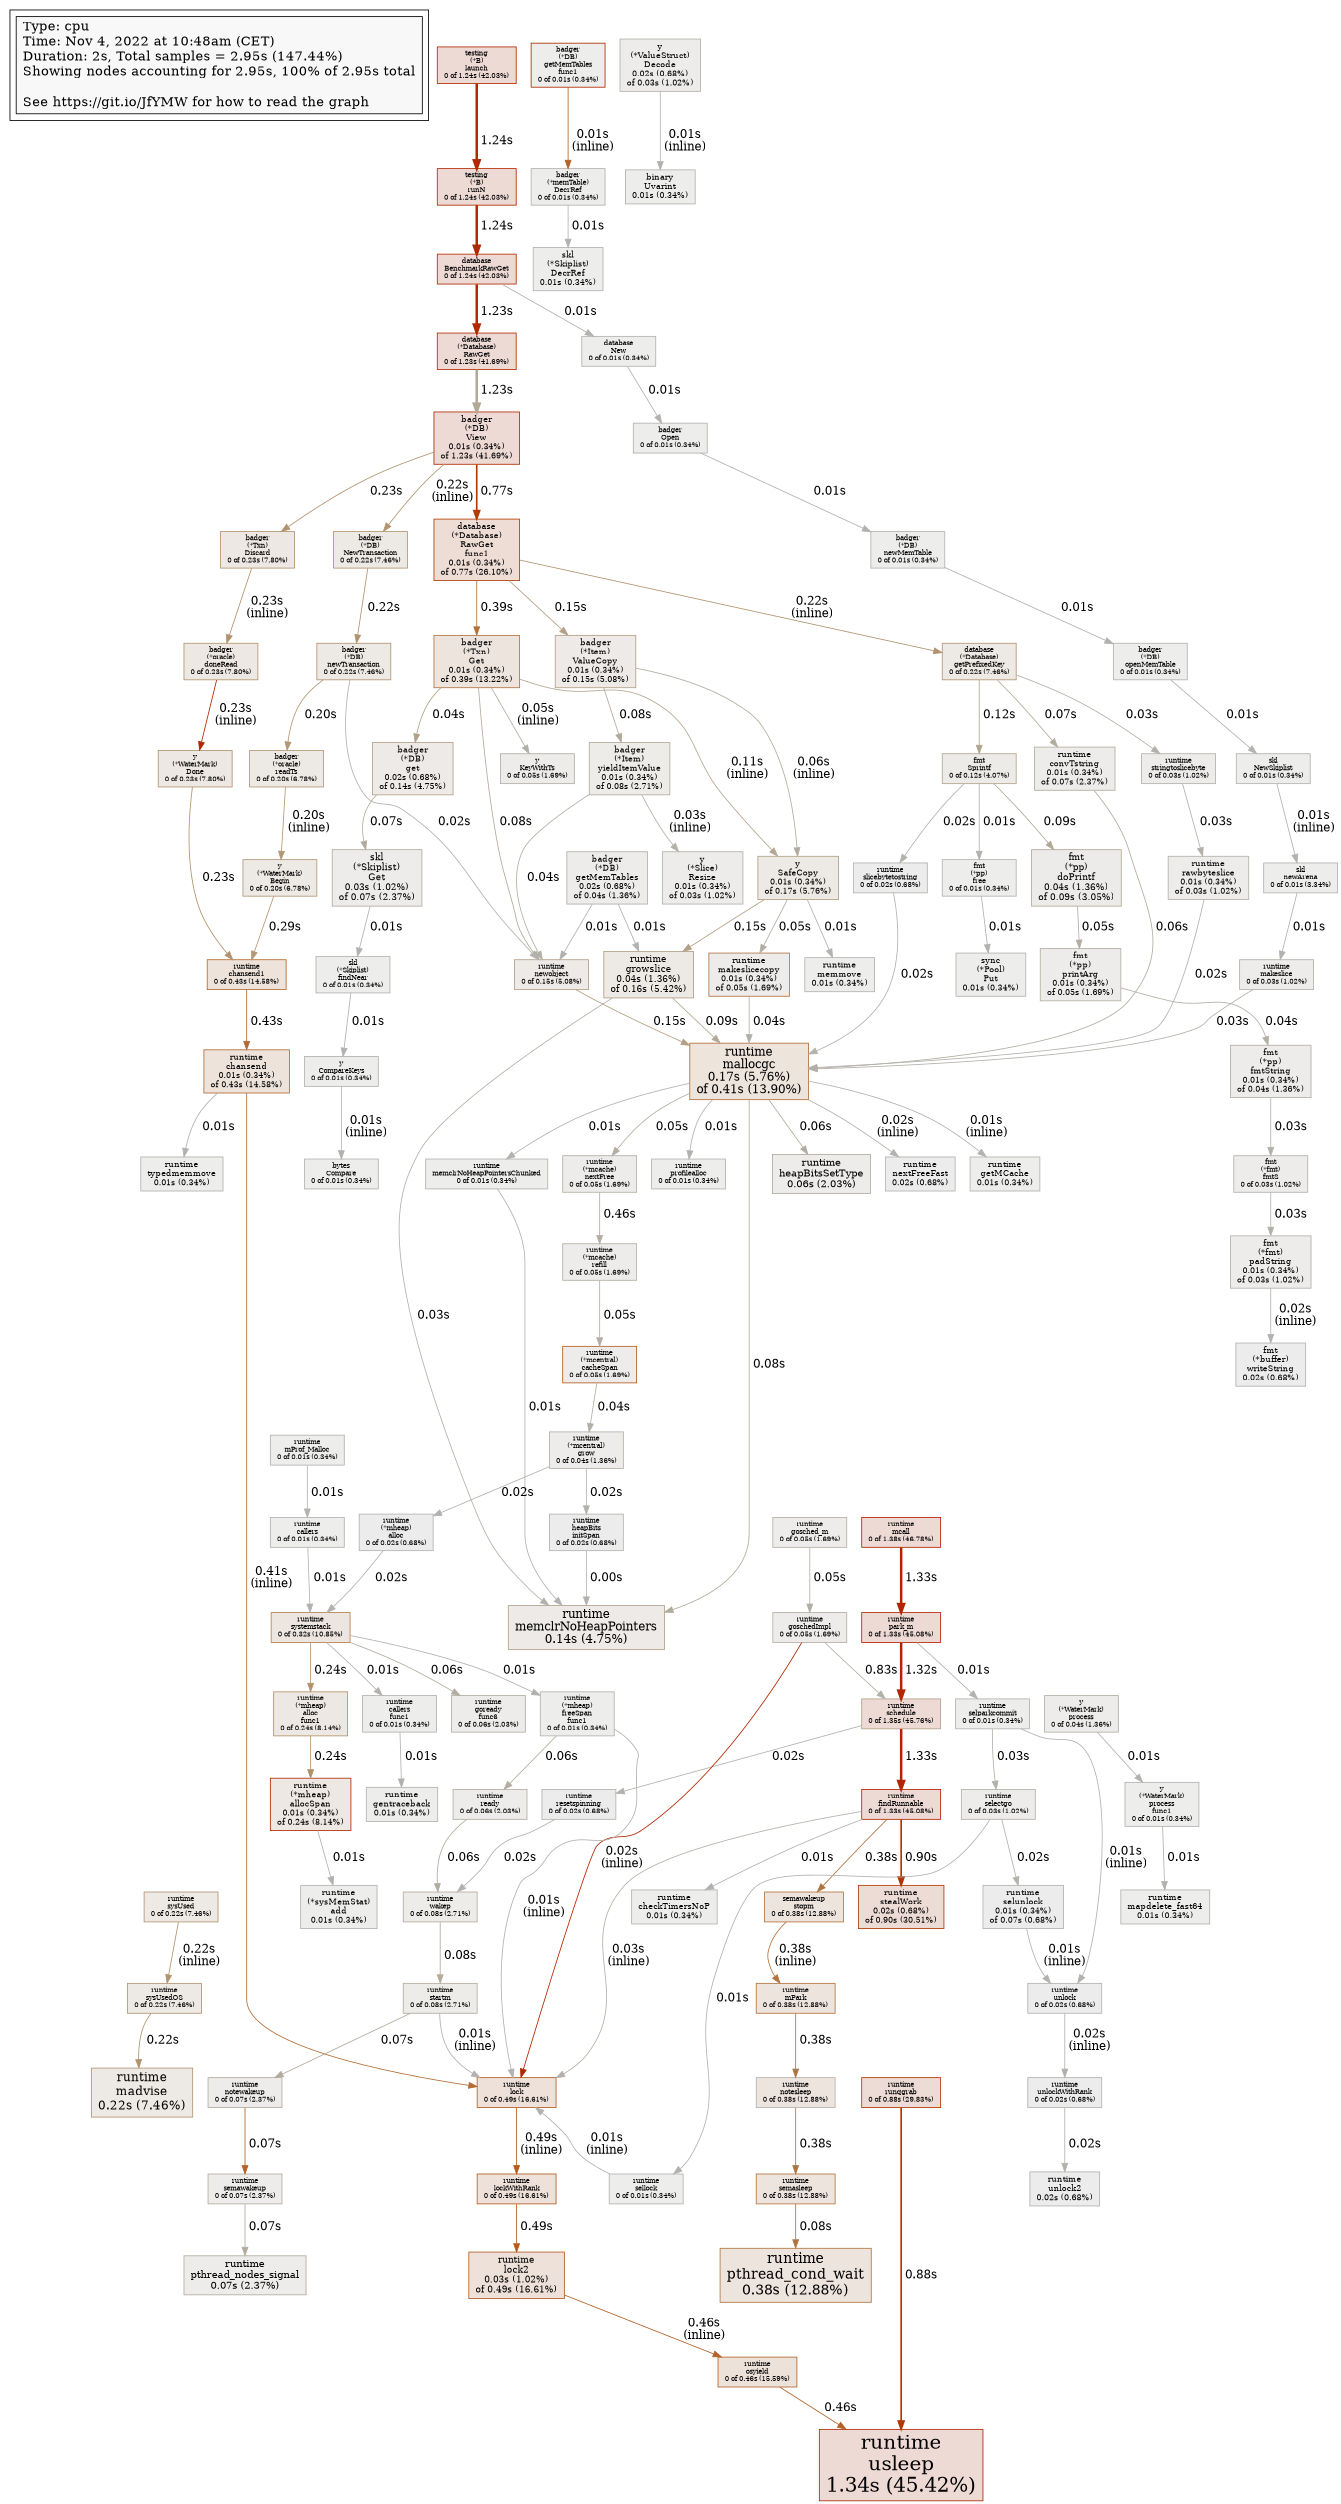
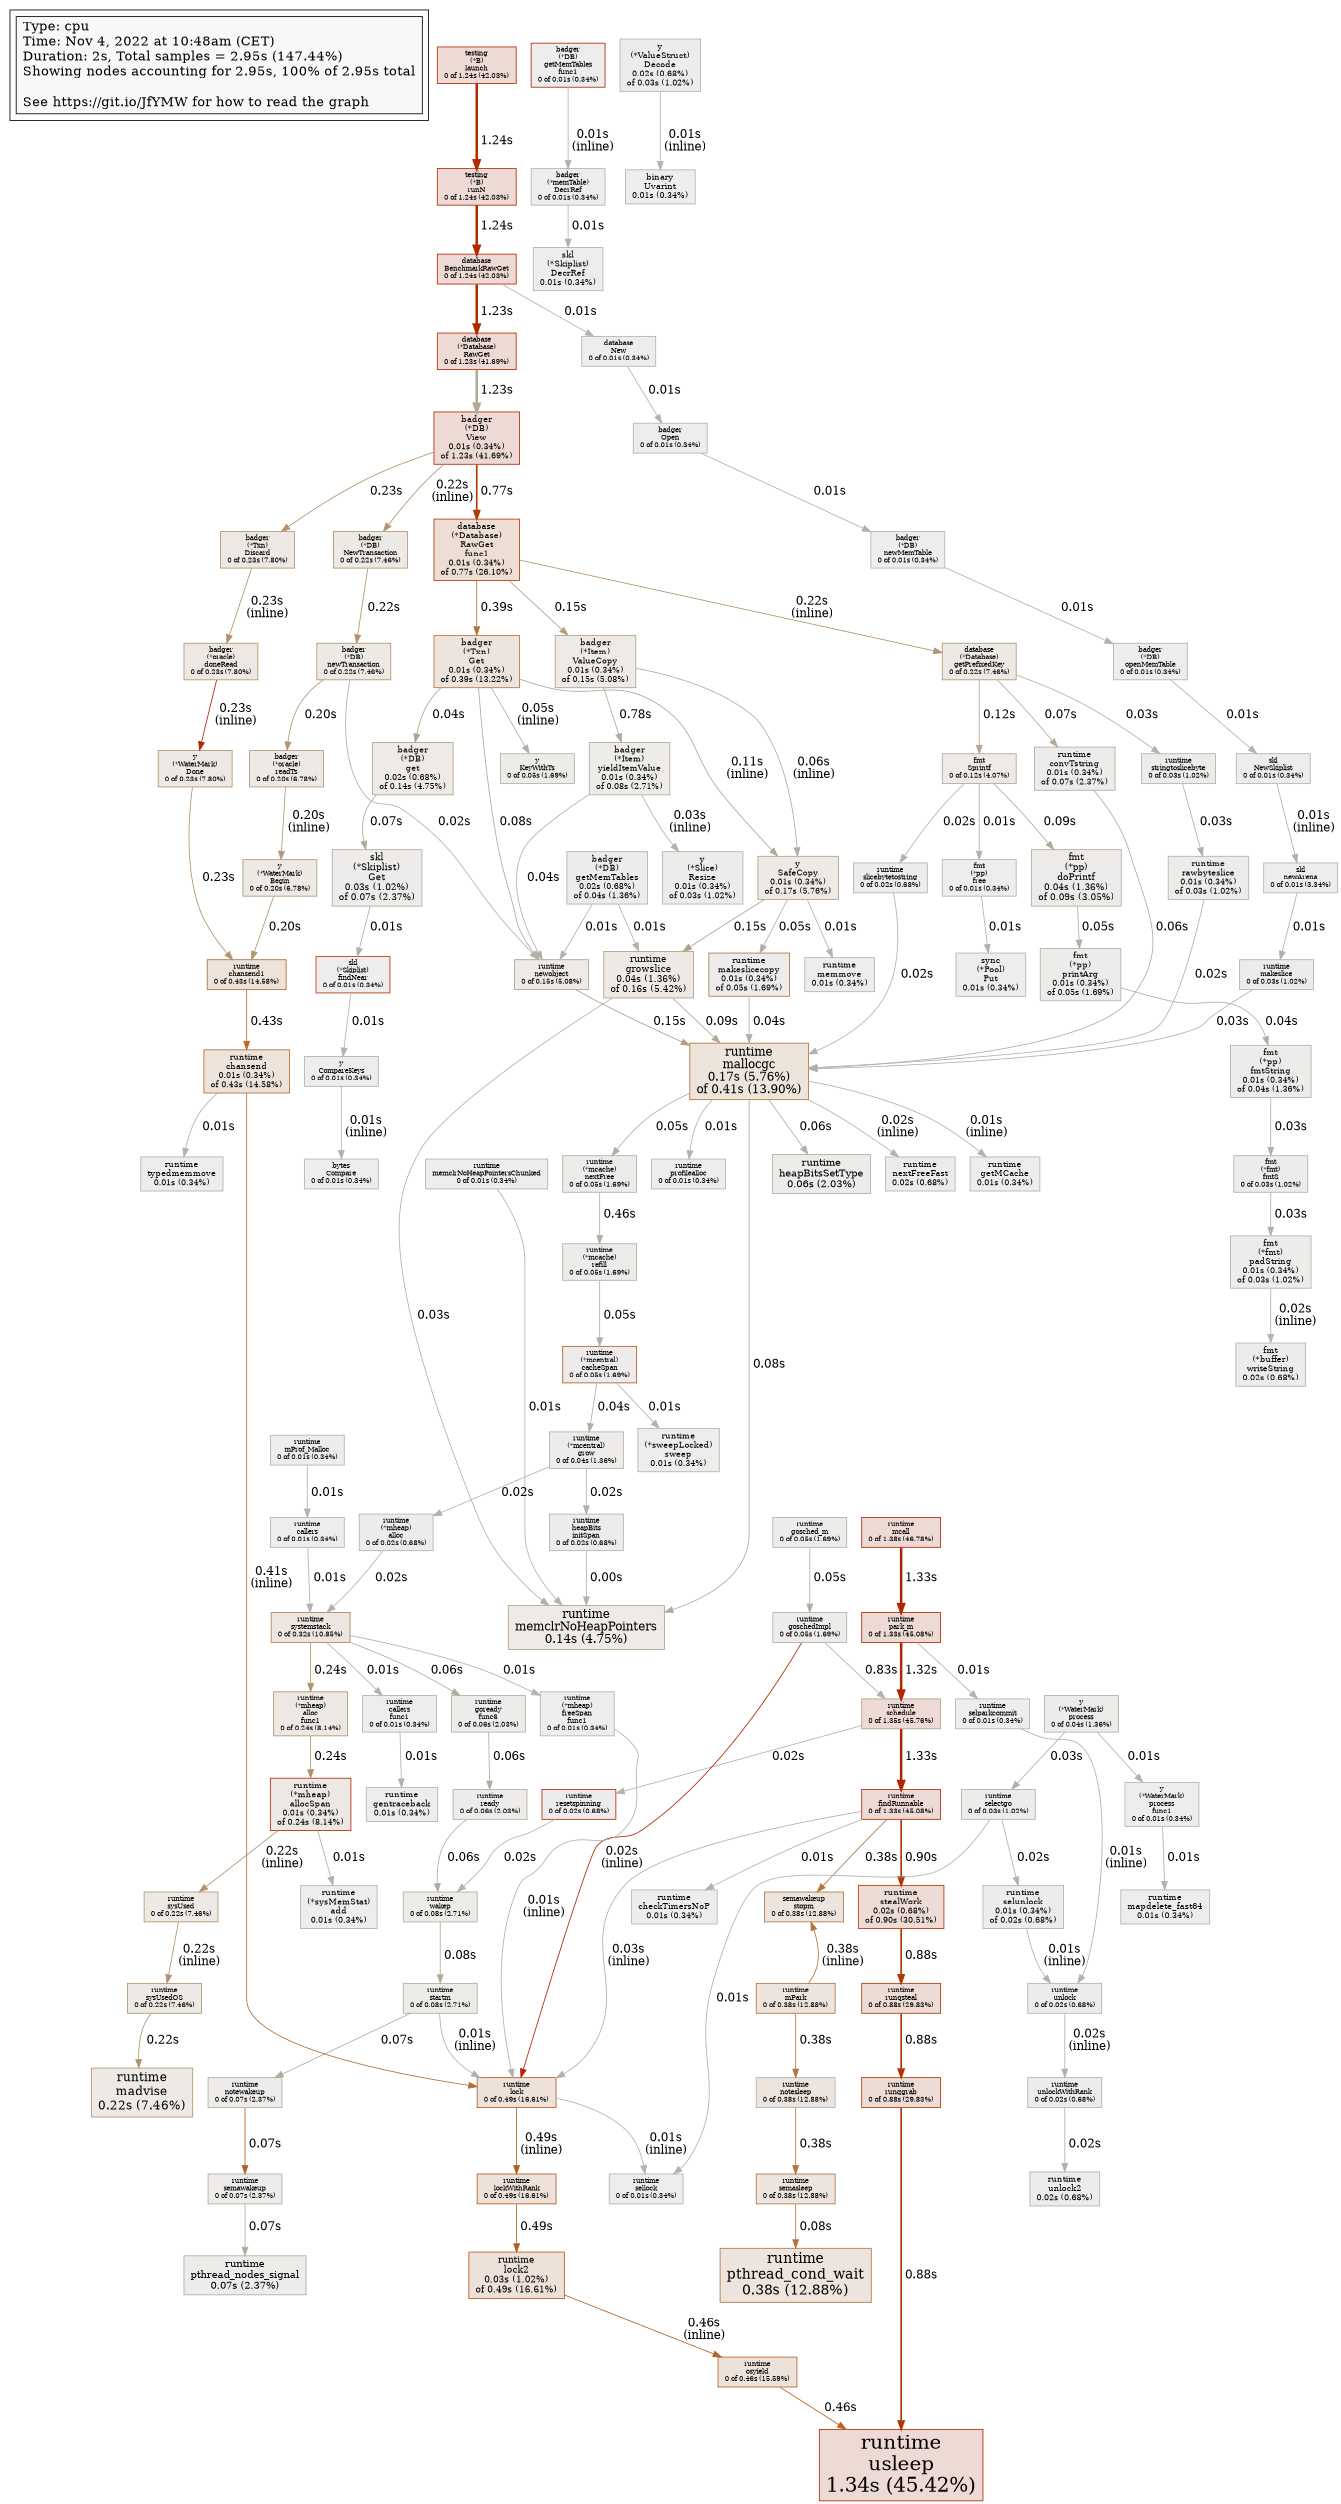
edge "badger (*DB) getMemTables func1 0 of 0.01s (0.34%)" -> "badger (*memTable) DecrRef 0 of 0.01s (0.34%)": color #b26227 -> #b2b1af
edge "badger (*Item) ValueCopy 0.01s (0.34%) of 0.15s (5.08%)" -> "badger (*Item) yieldItemValue 0.01s (0.34%) of 0.08s (2.71%)": label " 0.08s" -> " 0.78s"
edge "y (*WaterMark) Begin 0 of 0.20s (6.78%)" -> "runtime chansend1 0 of 0.43s (14.58%)": label " 0.29s" -> " 0.20s"
node "skl (*Skiplist) findNear 0 of 0.01s (0.34%)": color #b2b1af -> #b23600
edge "runtime mallocgc 0.17s (5.76%) of 0.41s (13.90%)" -> "runtime memclrNoHeapPointersChunked 0 of 0.01s (0.34%)": removed, label "0.01s"
node "runtime (*sweepLocked) sweep 0.01s (0.34%)": added
edge "runtime selparkcommit 0 of 0.01s (0.34%)" -> "runtime selectgo 0 of 0.03s (1.02%)": now "y (*WaterMark) process 0 of 0.04s (1.36%)" -> "runtime selectgo 0 of 0.03s (1.02%)"
edge "runtime (*mheap) freeSpan func1 0 of 0.01s (0.34%)" -> "runtime ready 0 of 0.06s (2.03%)": now "runtime goready func6 0 of 0.06s (2.03%)" -> "runtime ready 0 of 0.06s (2.03%)"
node "runtime resetspinning 0 of 0.02s (0.68%)": color #b2b1ac -> #b22900
edge "runtime (*mheap) allocSpan 0.01s (0.34%) of 0.24s (8.14%)" -> "runtime sysUsed 0 of 0.22s (7.46%)": added, label "0.22s (inline)"
node "runtime selunlock 0.01s (0.34%) of 0.07s (0.68%)": label "runtime selunlock 0.01s (0.34%) of 0.07s (0.68%)" -> "runtime selunlock 0.01s (0.34%) of 0.02s (0.68%)"
edge "semawakeup stopm 0 of 0.38s (12.88%)" -> "runtime mPark 0 of 0.38s (12.88%)": reversed
node "runtime runqsteal 0 of 0.88s (29.83%)": added
edge "runtime sellock 0 of 0.01s (0.34%)" -> "runtime lock 0 of 0.49s (16.61%)": reversed
